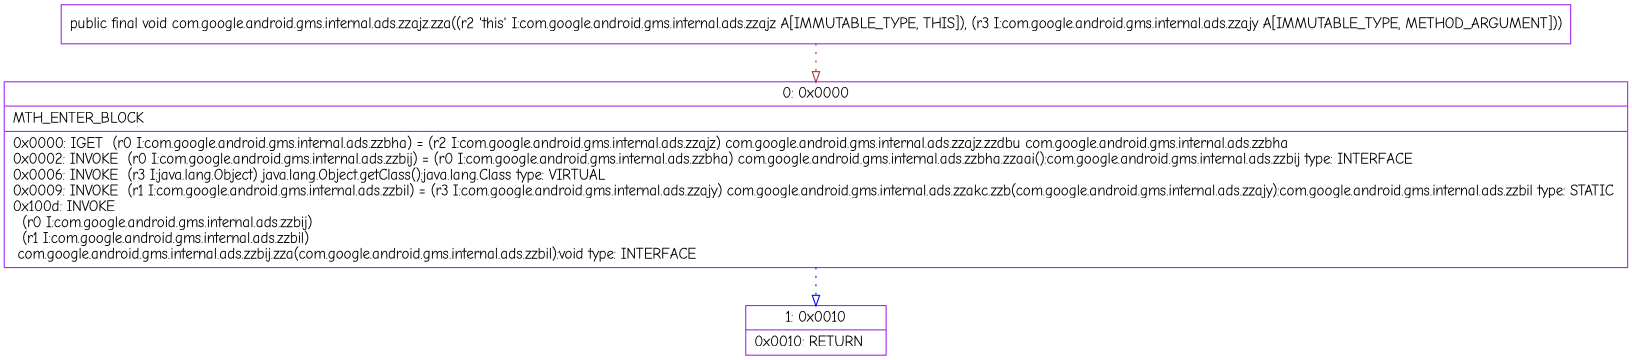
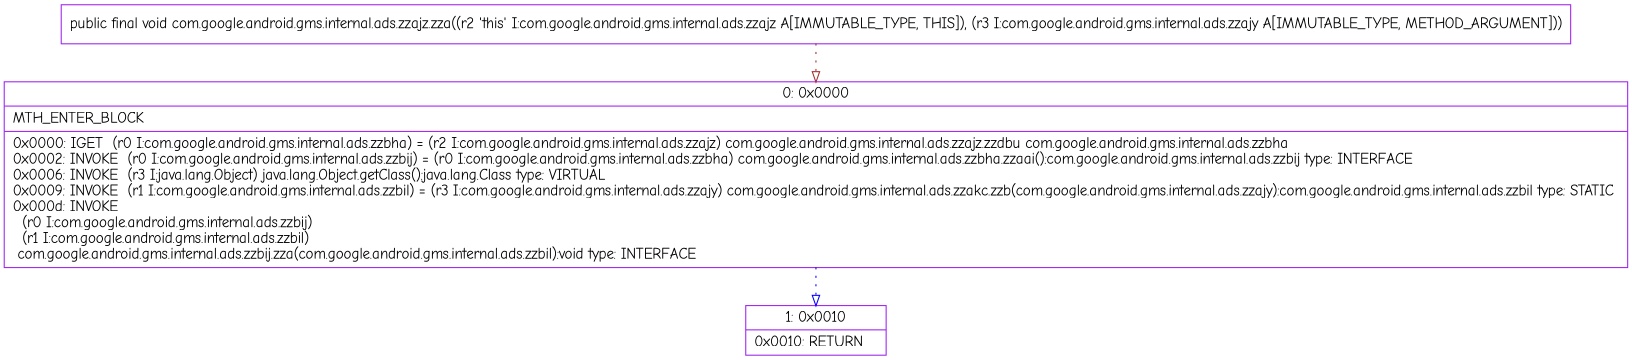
node "0: 0x0000": text "0x100d: INVOKE" -> "0x000d: INVOKE"
